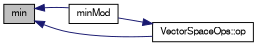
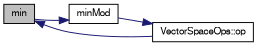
edge "minMod" -> "min": reversed
